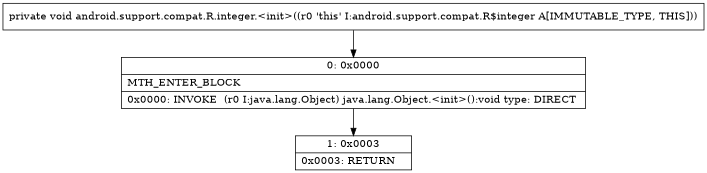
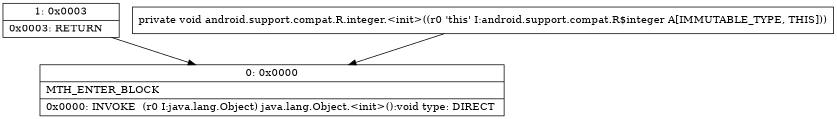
edge "0: 0x0000" -> "1: 0x0003": reversed
